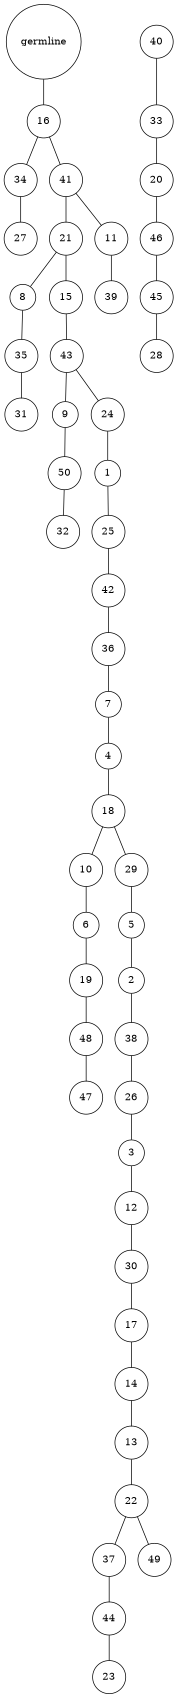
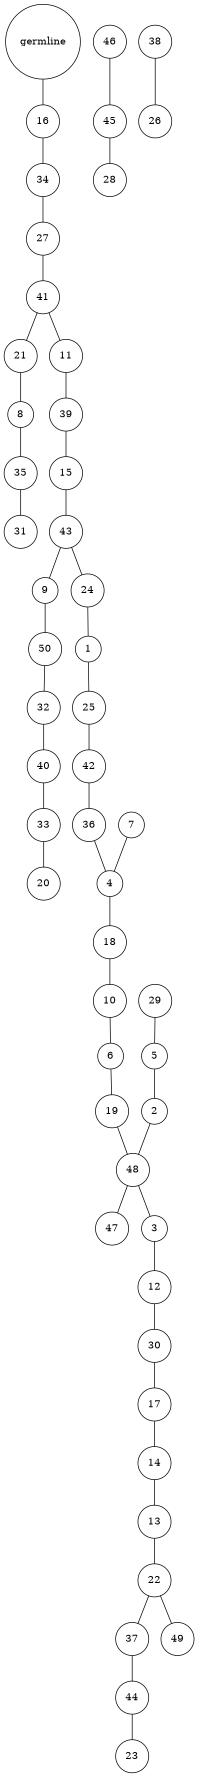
edge "16" -- "41": now "27" -- "41"
edge "20" -- "46": removed
edge "21" -- "15": now "39" -- "15"
edge "36" -- "7": now "36" -- "4"
edge "32" -- "40": added
edge "18" -- "29": removed
edge "2" -- "38": now "2" -- "48"
edge "26" -- "3": now "48" -- "3"
